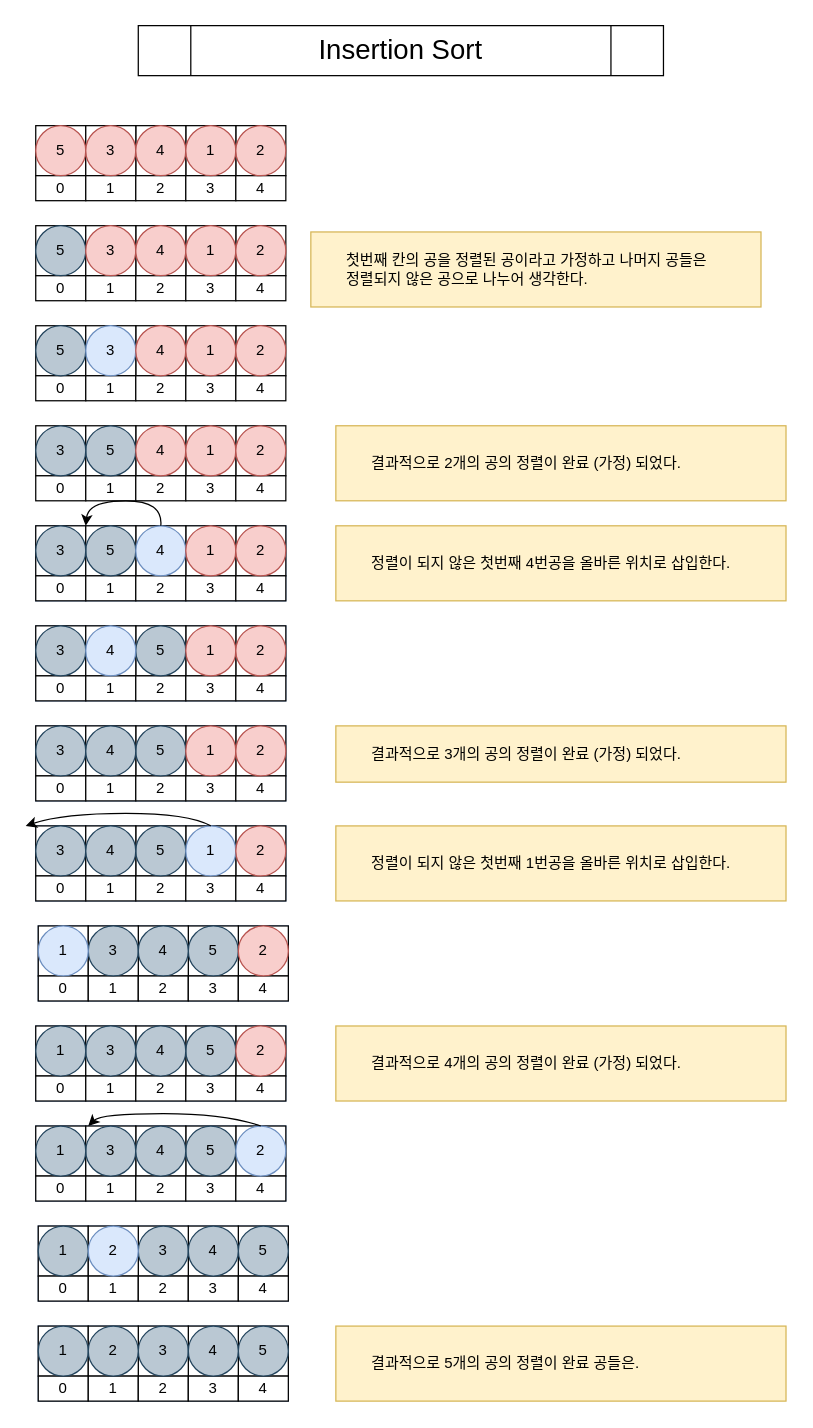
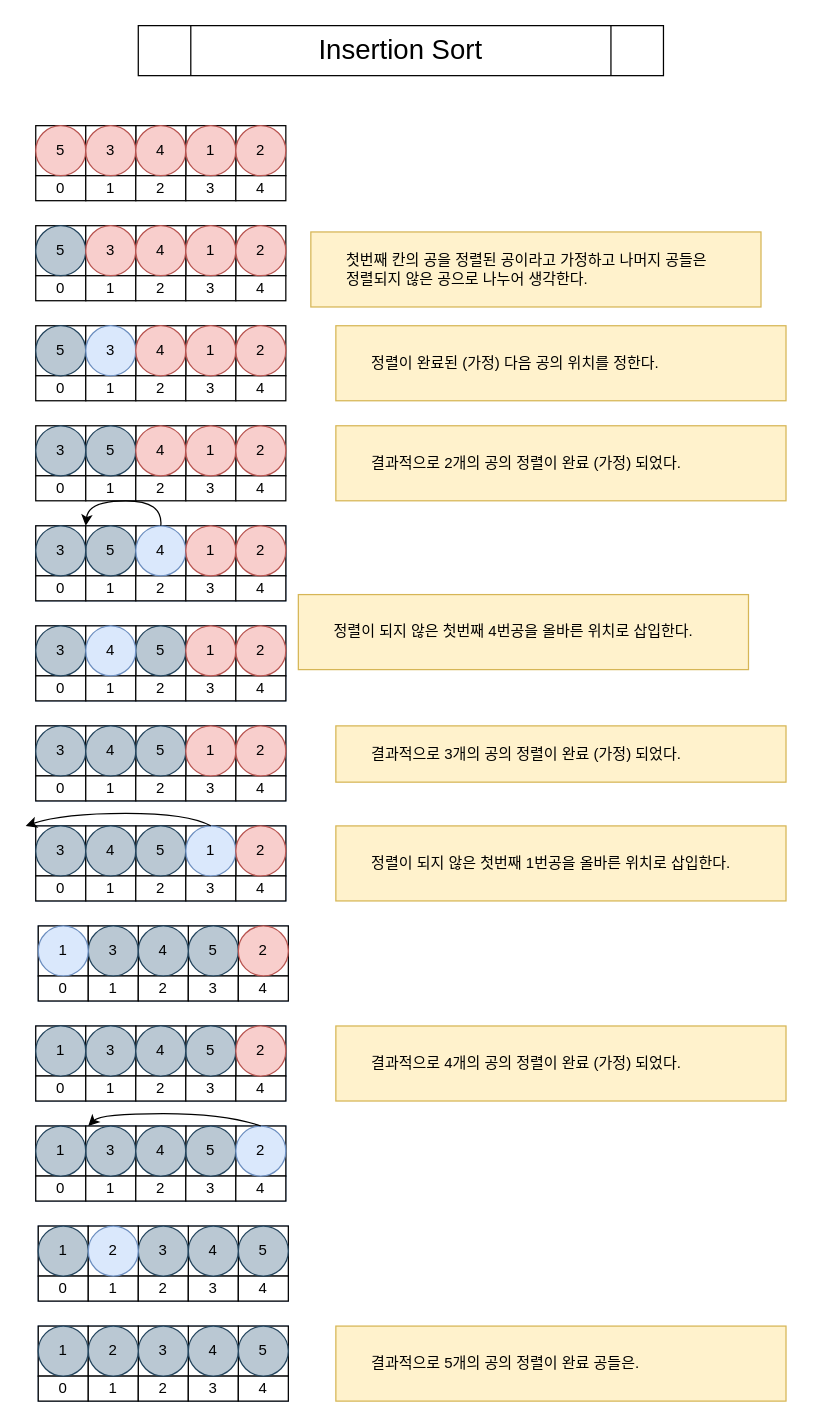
node "정렬이 완료된 (가정) 다음 공의 위치를 정한다.": added
node "정렬이 되지 않은 첫번째 4번공을 올바른 위치로 삽입한다.": moved (561, 563) -> (523, 632)
